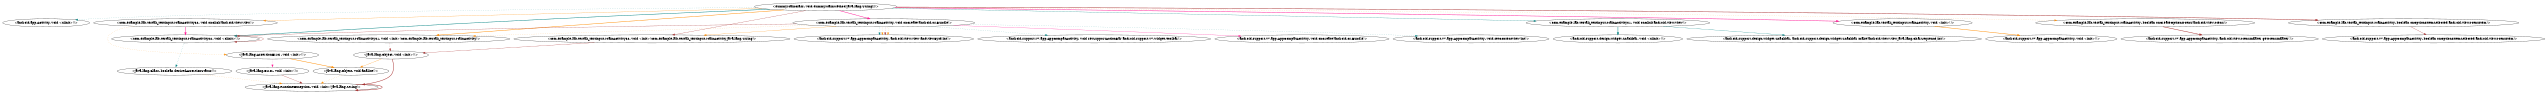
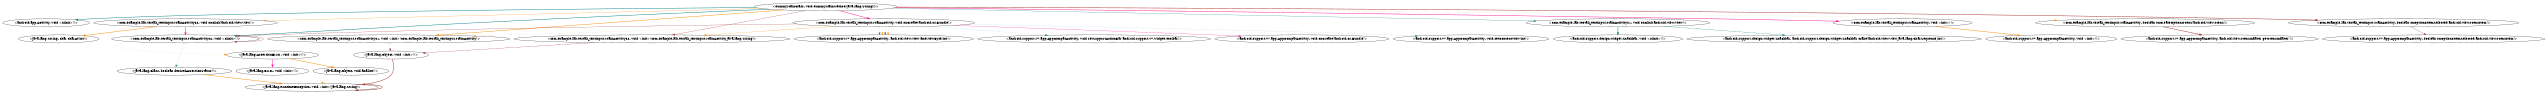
edge "<dummyMainClass: void dummyMainMethod(java.lang.String[])>" -> "<android.app.Activity: void <clinit>()>": style dotted -> bold
node "<java.lang.String: char charAt(int)>": added
edge "<java.lang.AssertionError: void <init>()>" -> "<java.lang.Error: void <init>()>": style dotted -> bold
edge "<java.lang.Object: void <init>()>" -> "<java.lang.Object: void finalize()>": removed
edge "<java.lang.Class: boolean desiredAssertionStatus()>" -> "<java.lang.RuntimeException: void <init>(java.lang.String)>": style dotted -> bold
edge "<java.lang.Error: void <init>()>" -> "<java.lang.RuntimeException: void <init>(java.lang.String)>": removed
